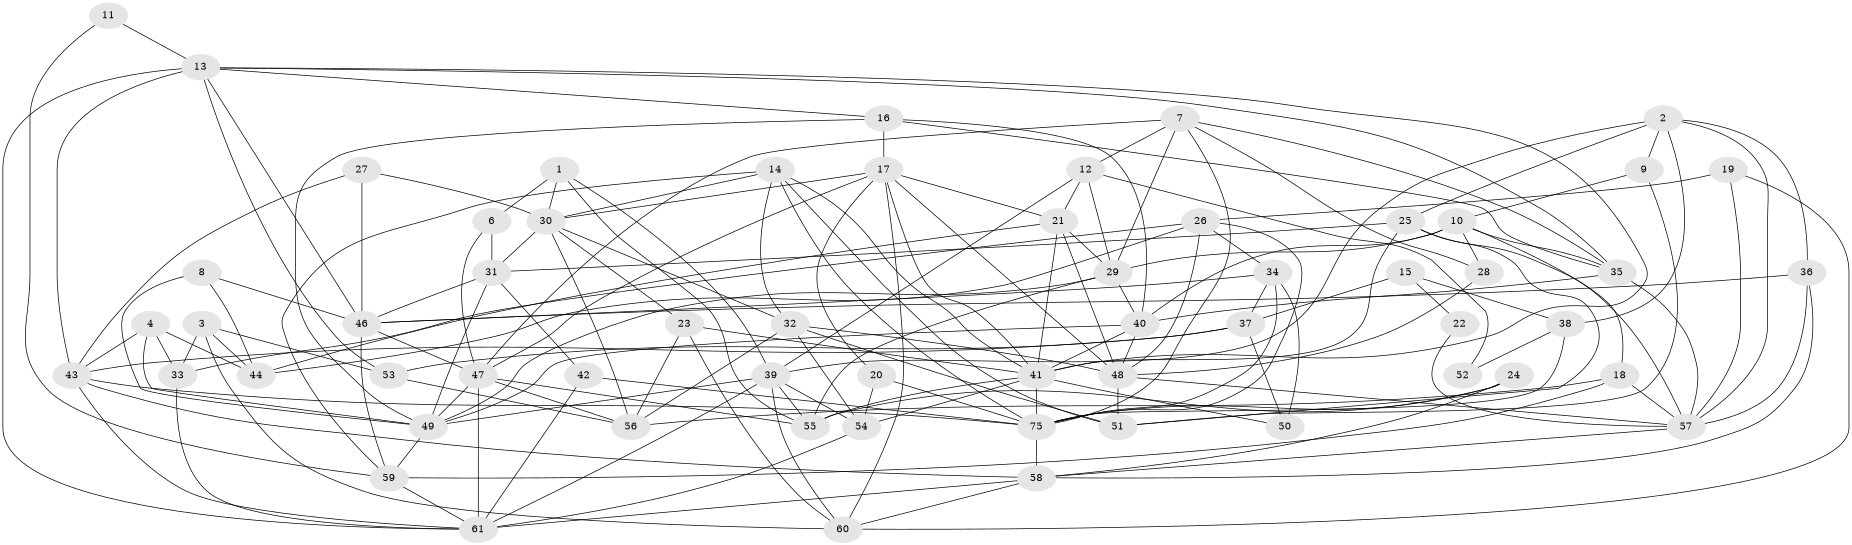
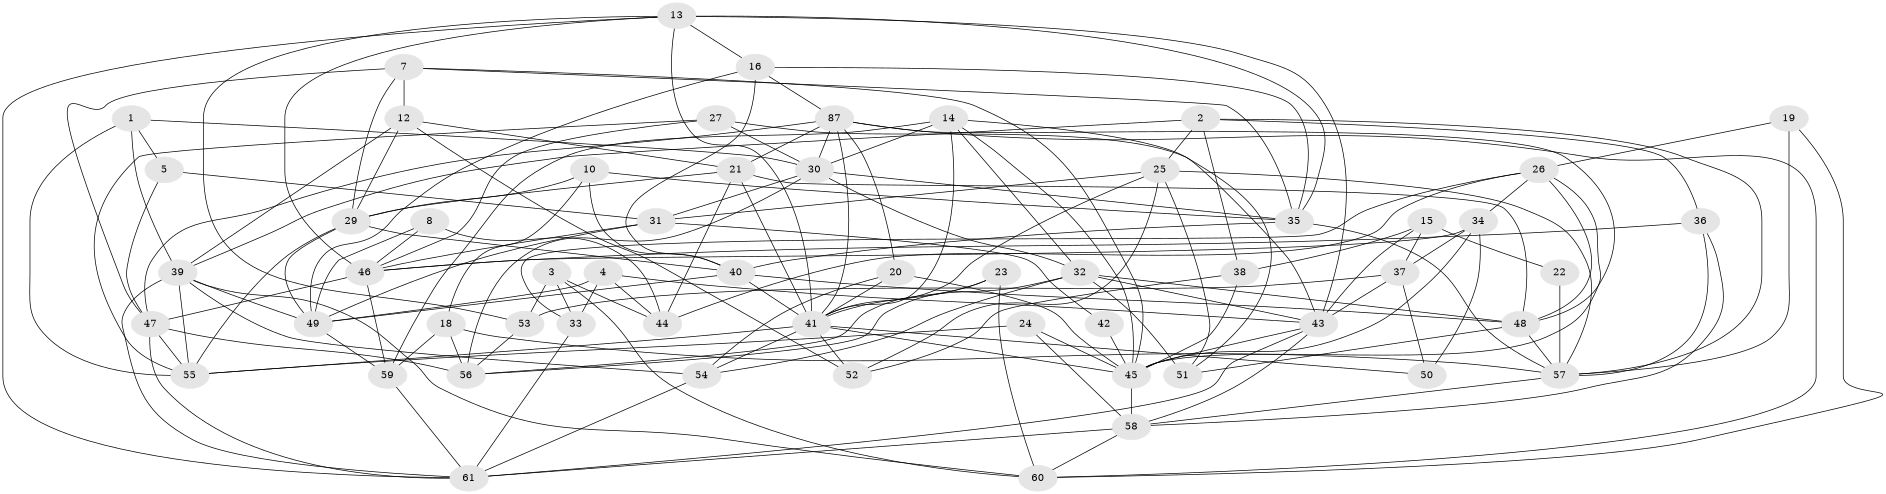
node "11": removed
edge "27" -- "55": added
node "17": label "17" -> "87"
node "9": removed
node "6": label "6" -> "5"
edge "15" -- "43": added
edge "30" -- "23": now "30" -- "35"
node "28": removed
edge "32" -- "43": added
edge "20" -- "41": added
edge "25" -- "52": added
edge "41" -- "52": added
edge "47" -- "49": removed
node "75": label "75" -> "45"
edge "42" -- "61": removed
